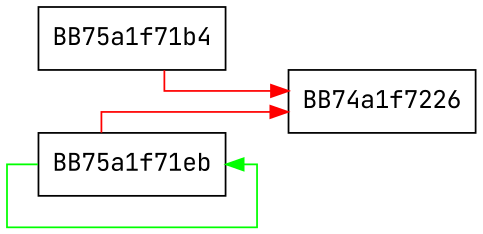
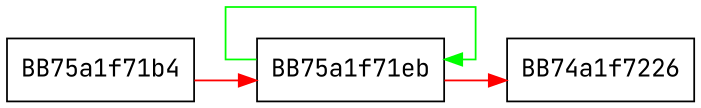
edge "BB75a1f71b4" -> "BB74a1f7226": now "BB75a1f71b4" -> "BB75a1f71eb"
